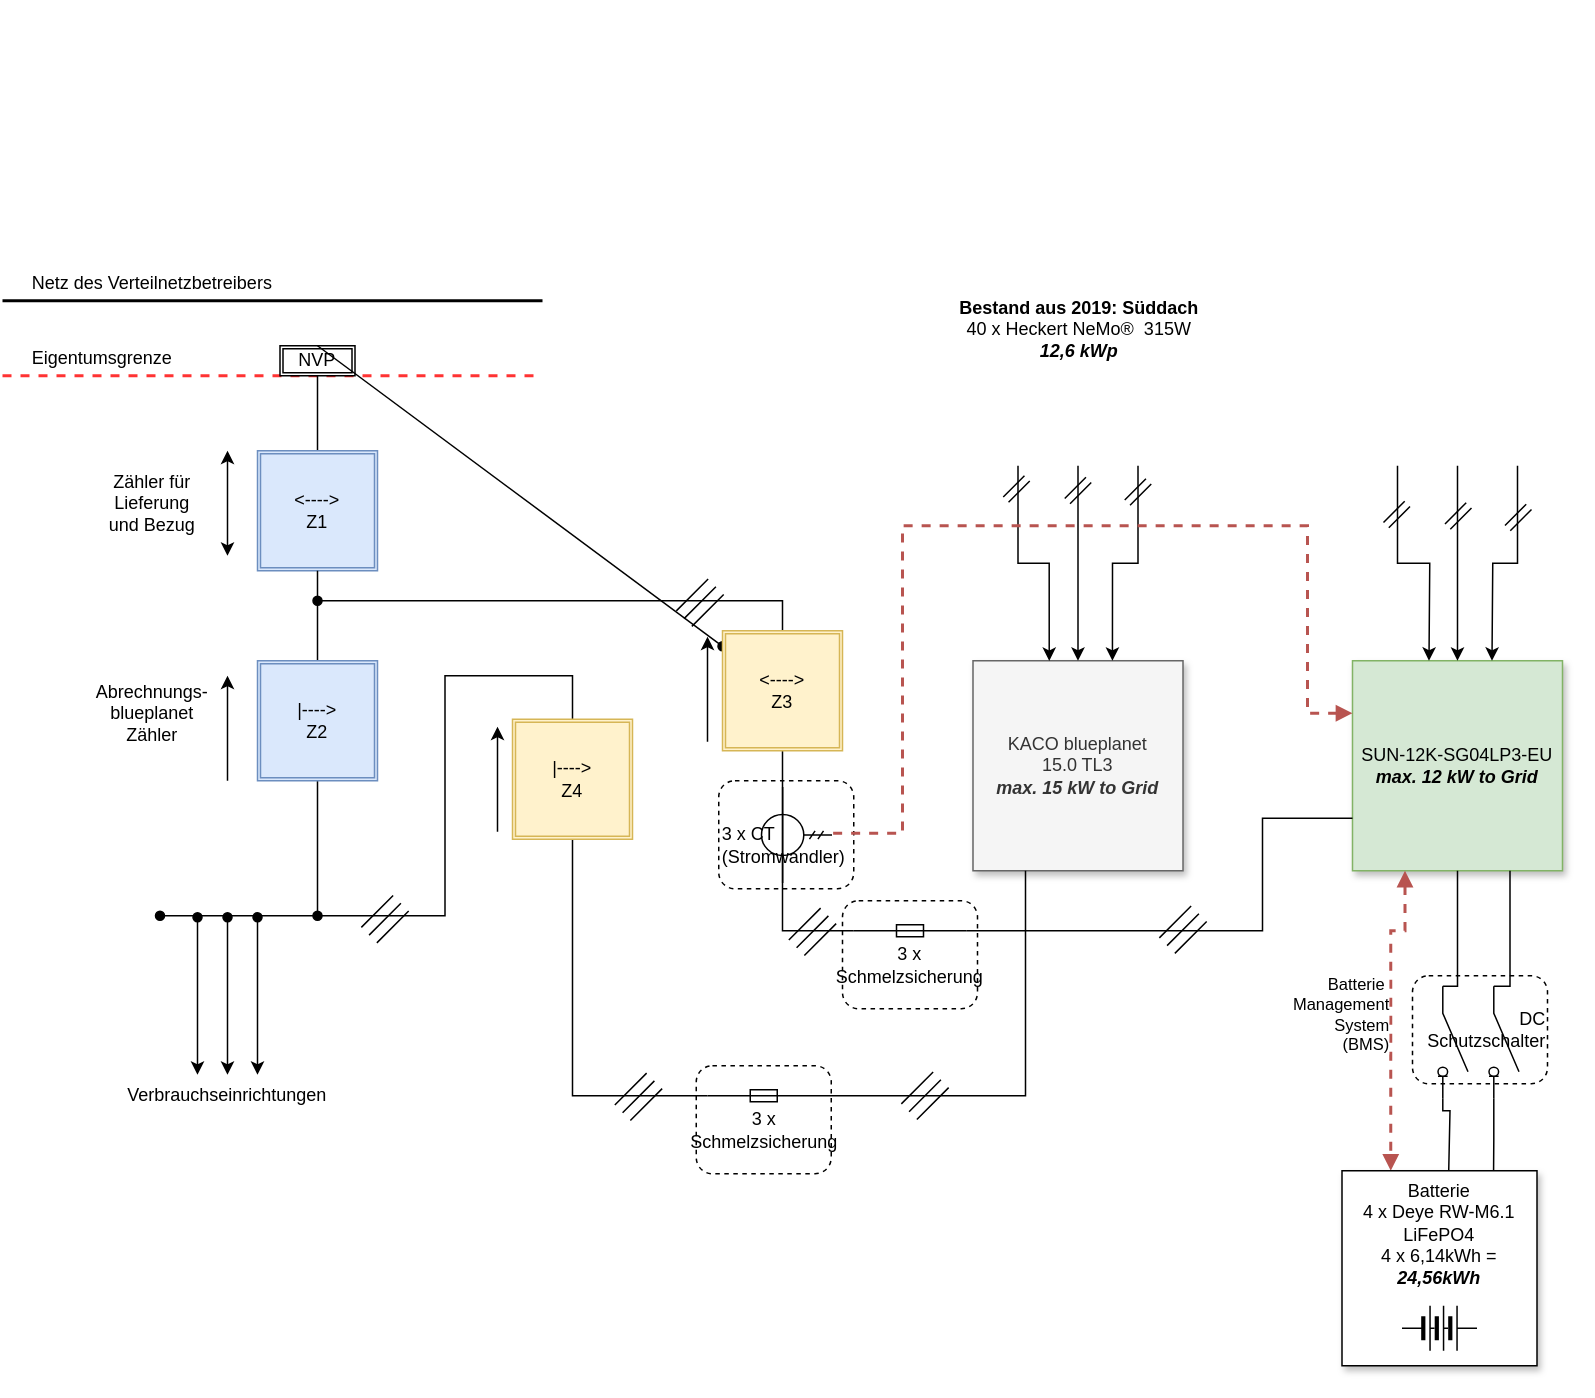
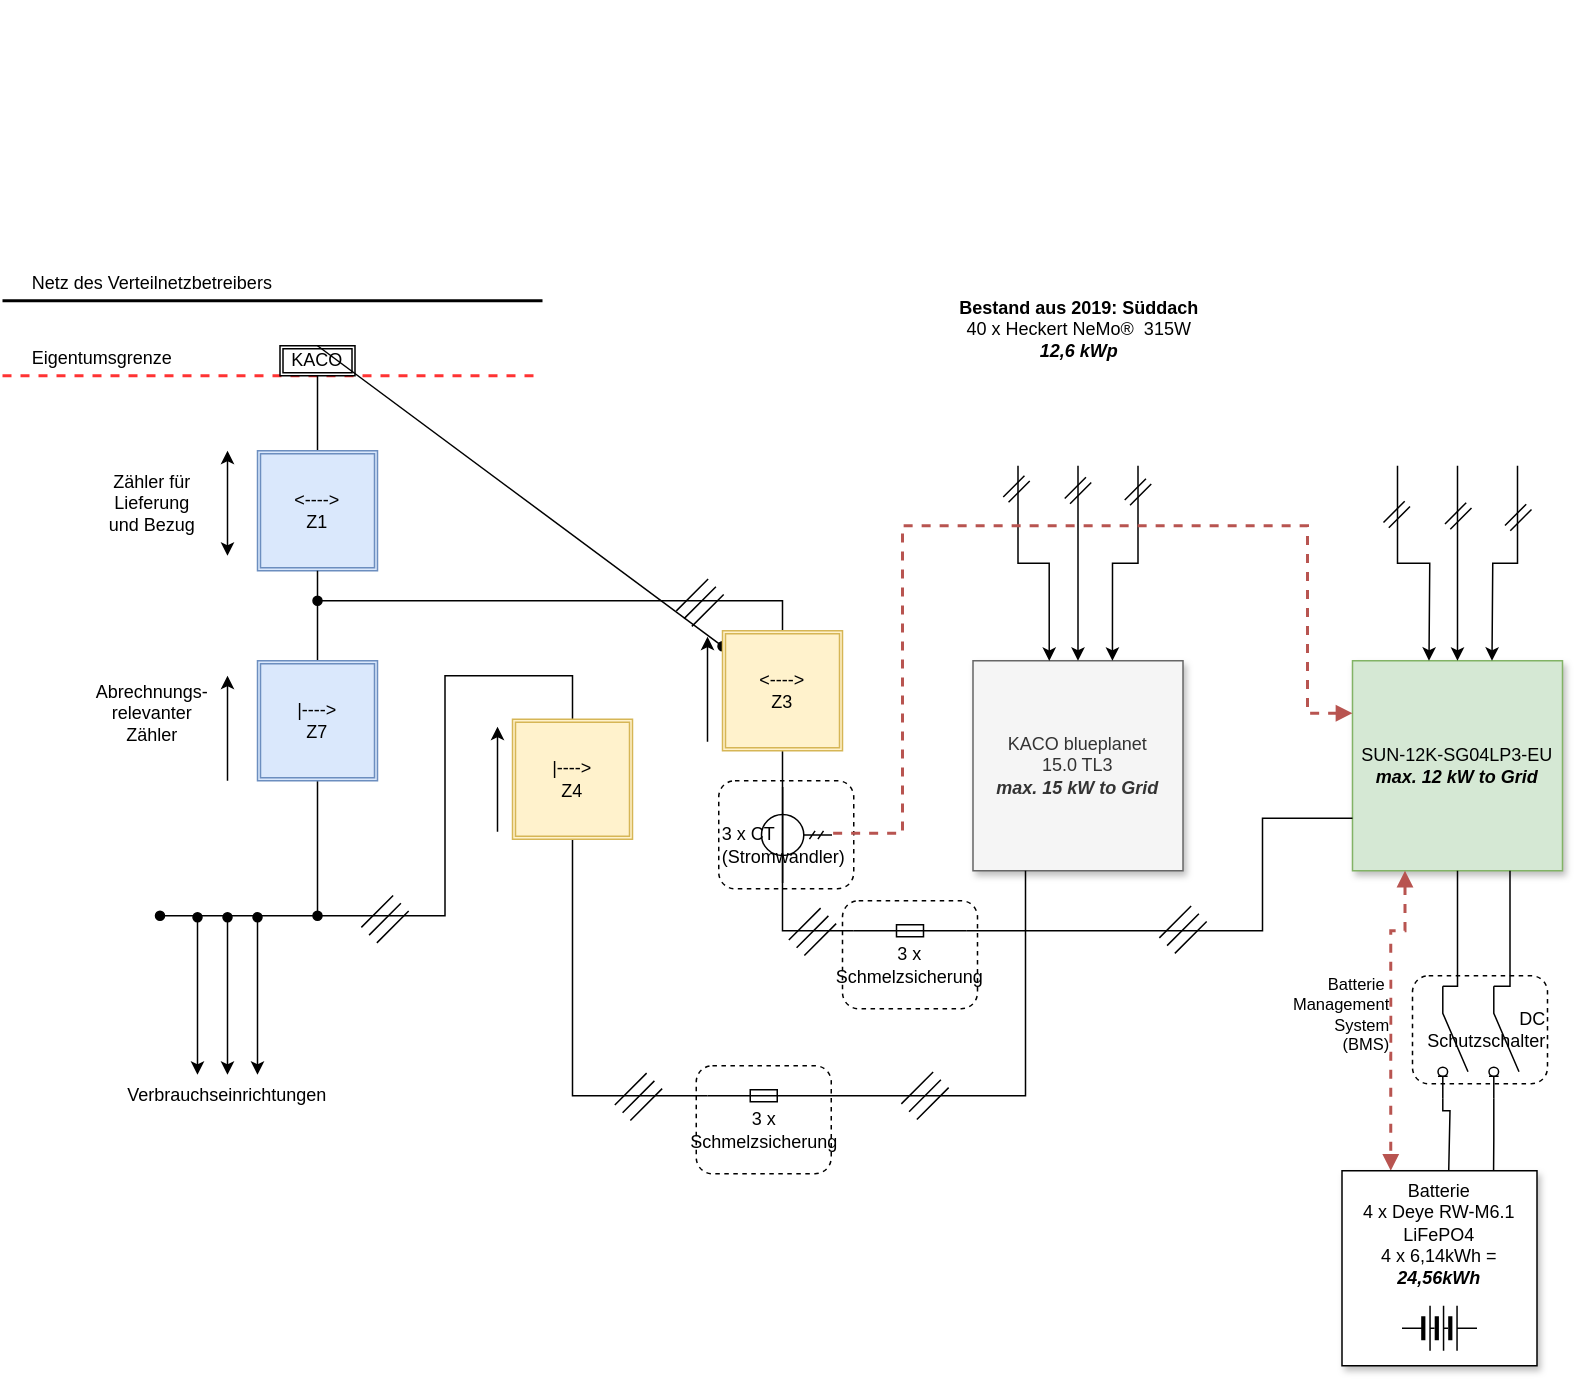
node "NVP": label "NVP" -> "KACO"
node "Abrechnungs-blueplanet Zähler": label "Abrechnungs-blueplanet Zähler" -> "Abrechnungs-relevanter Zähler"
node "|----> Z2": label "|----> Z2" -> "|----> Z7"
